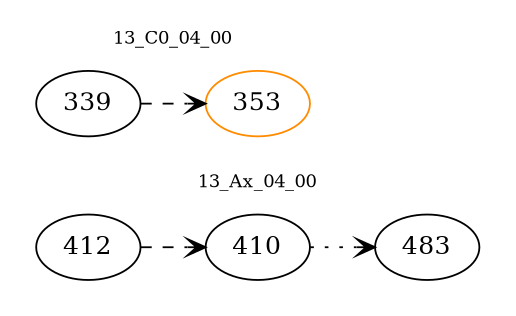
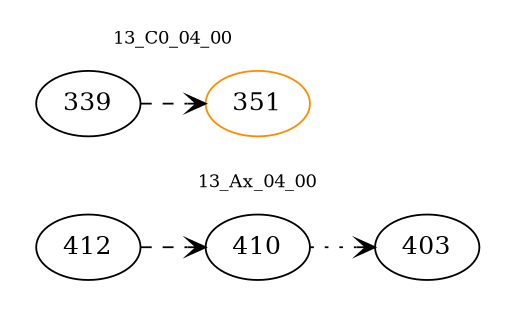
node "353": label "353" -> "351"
node "483": label "483" -> "403"
